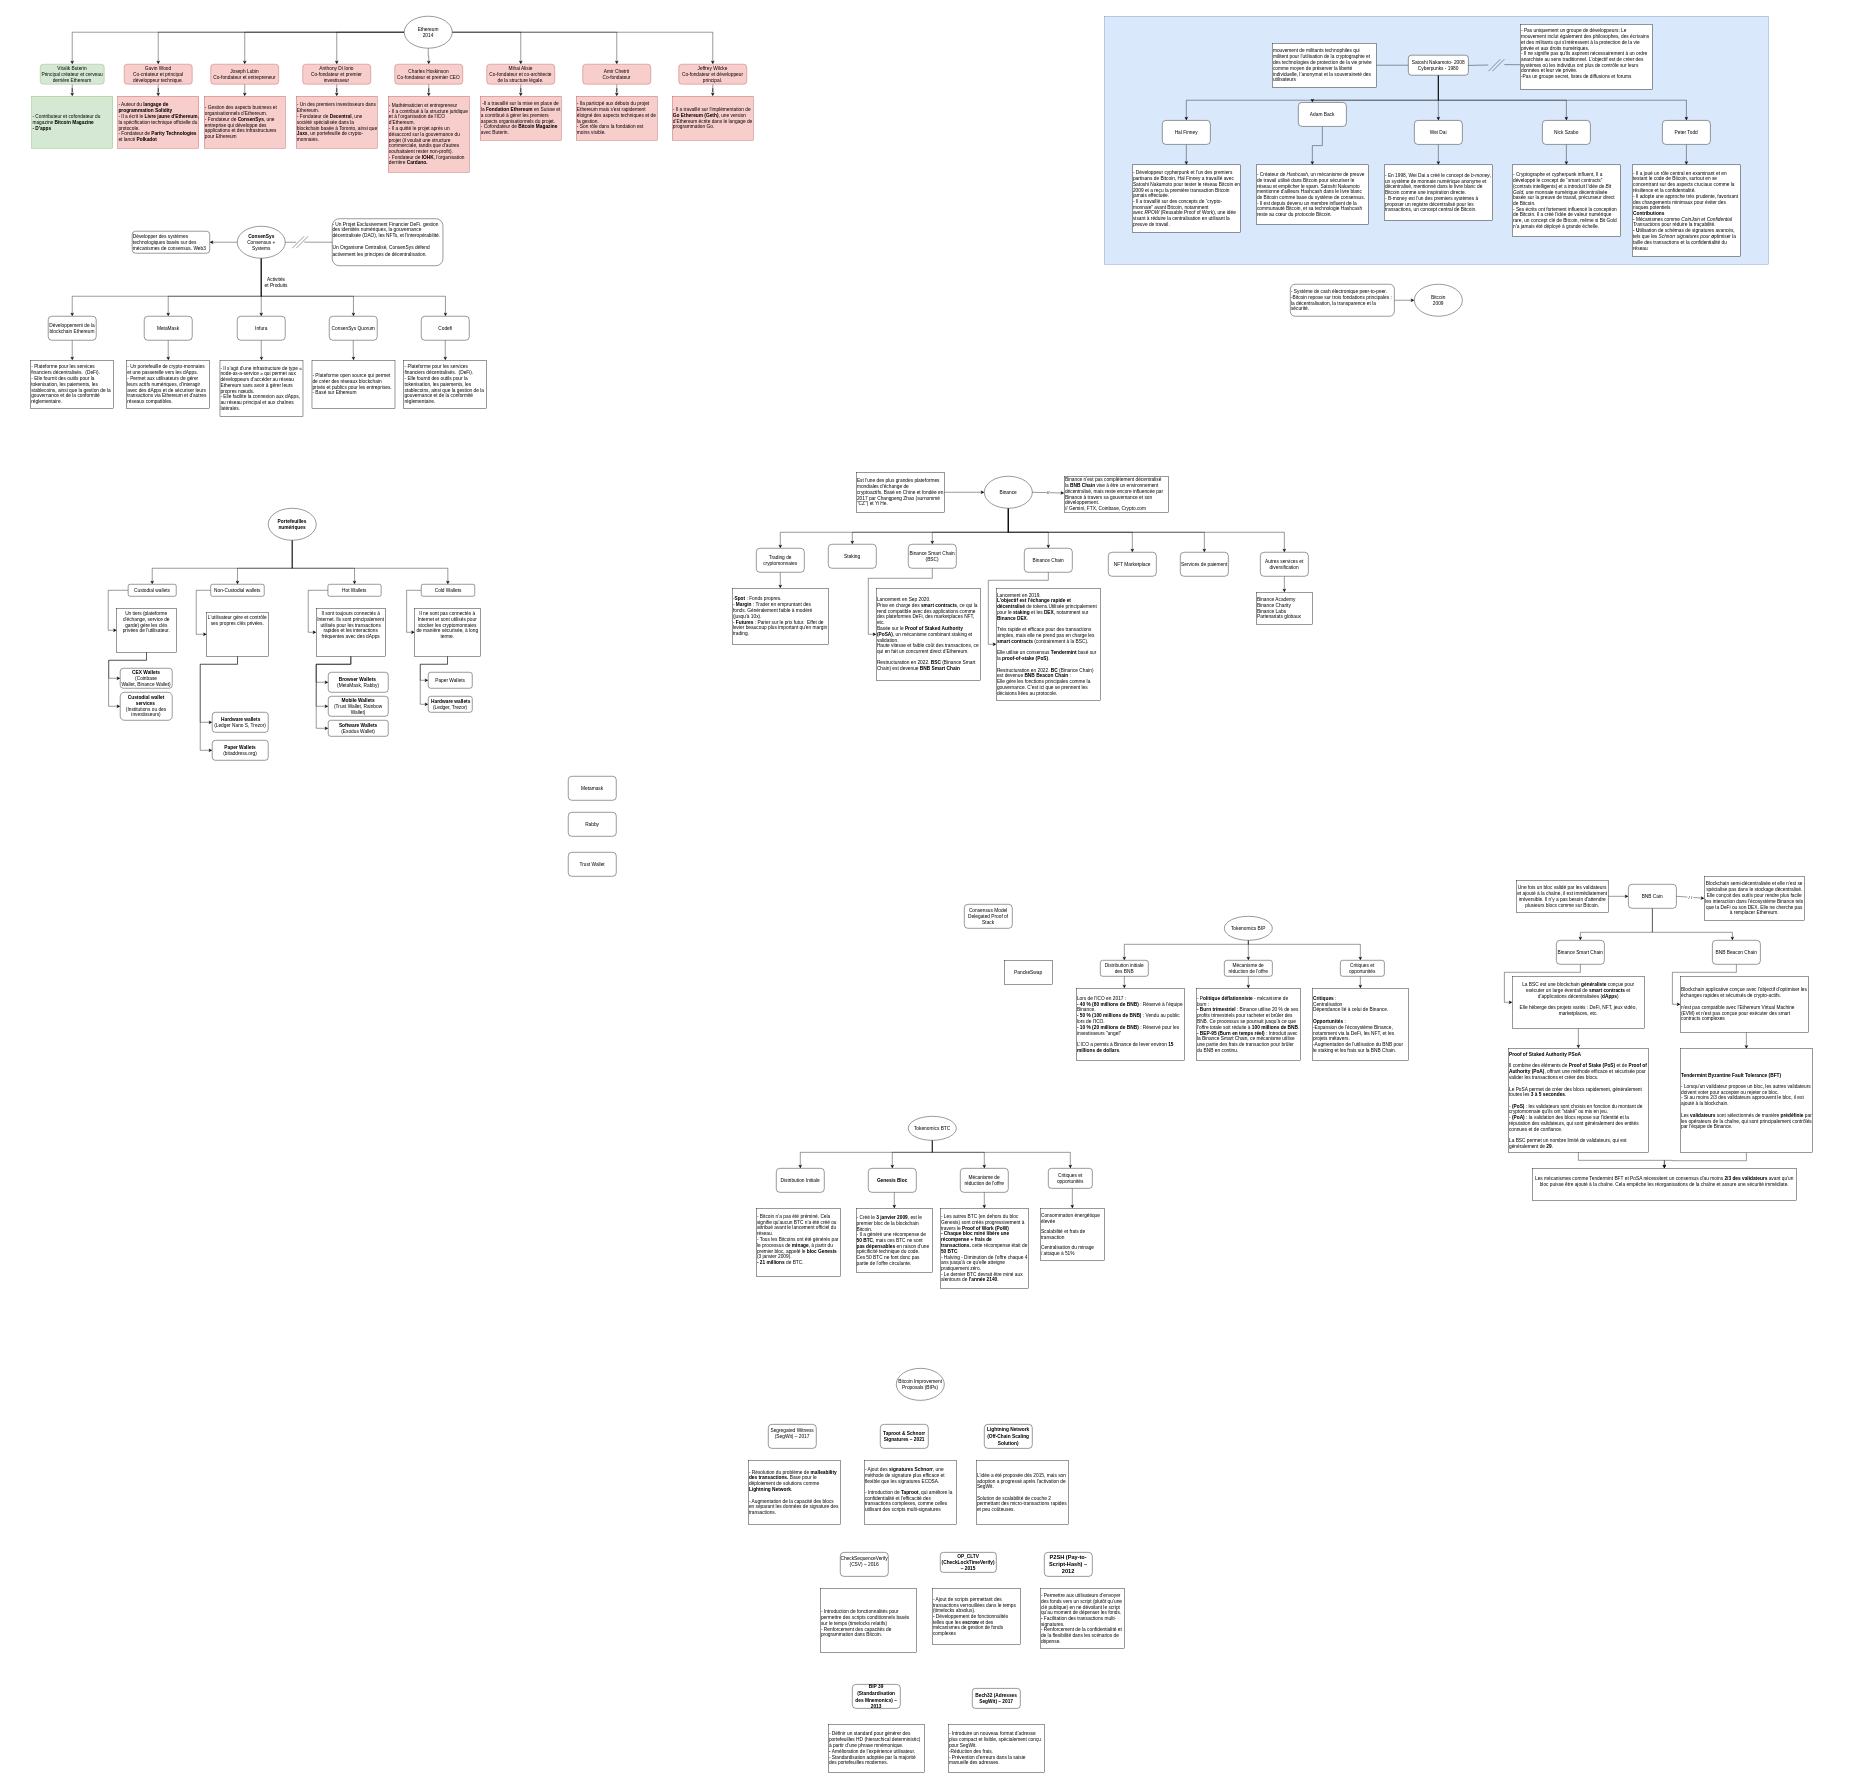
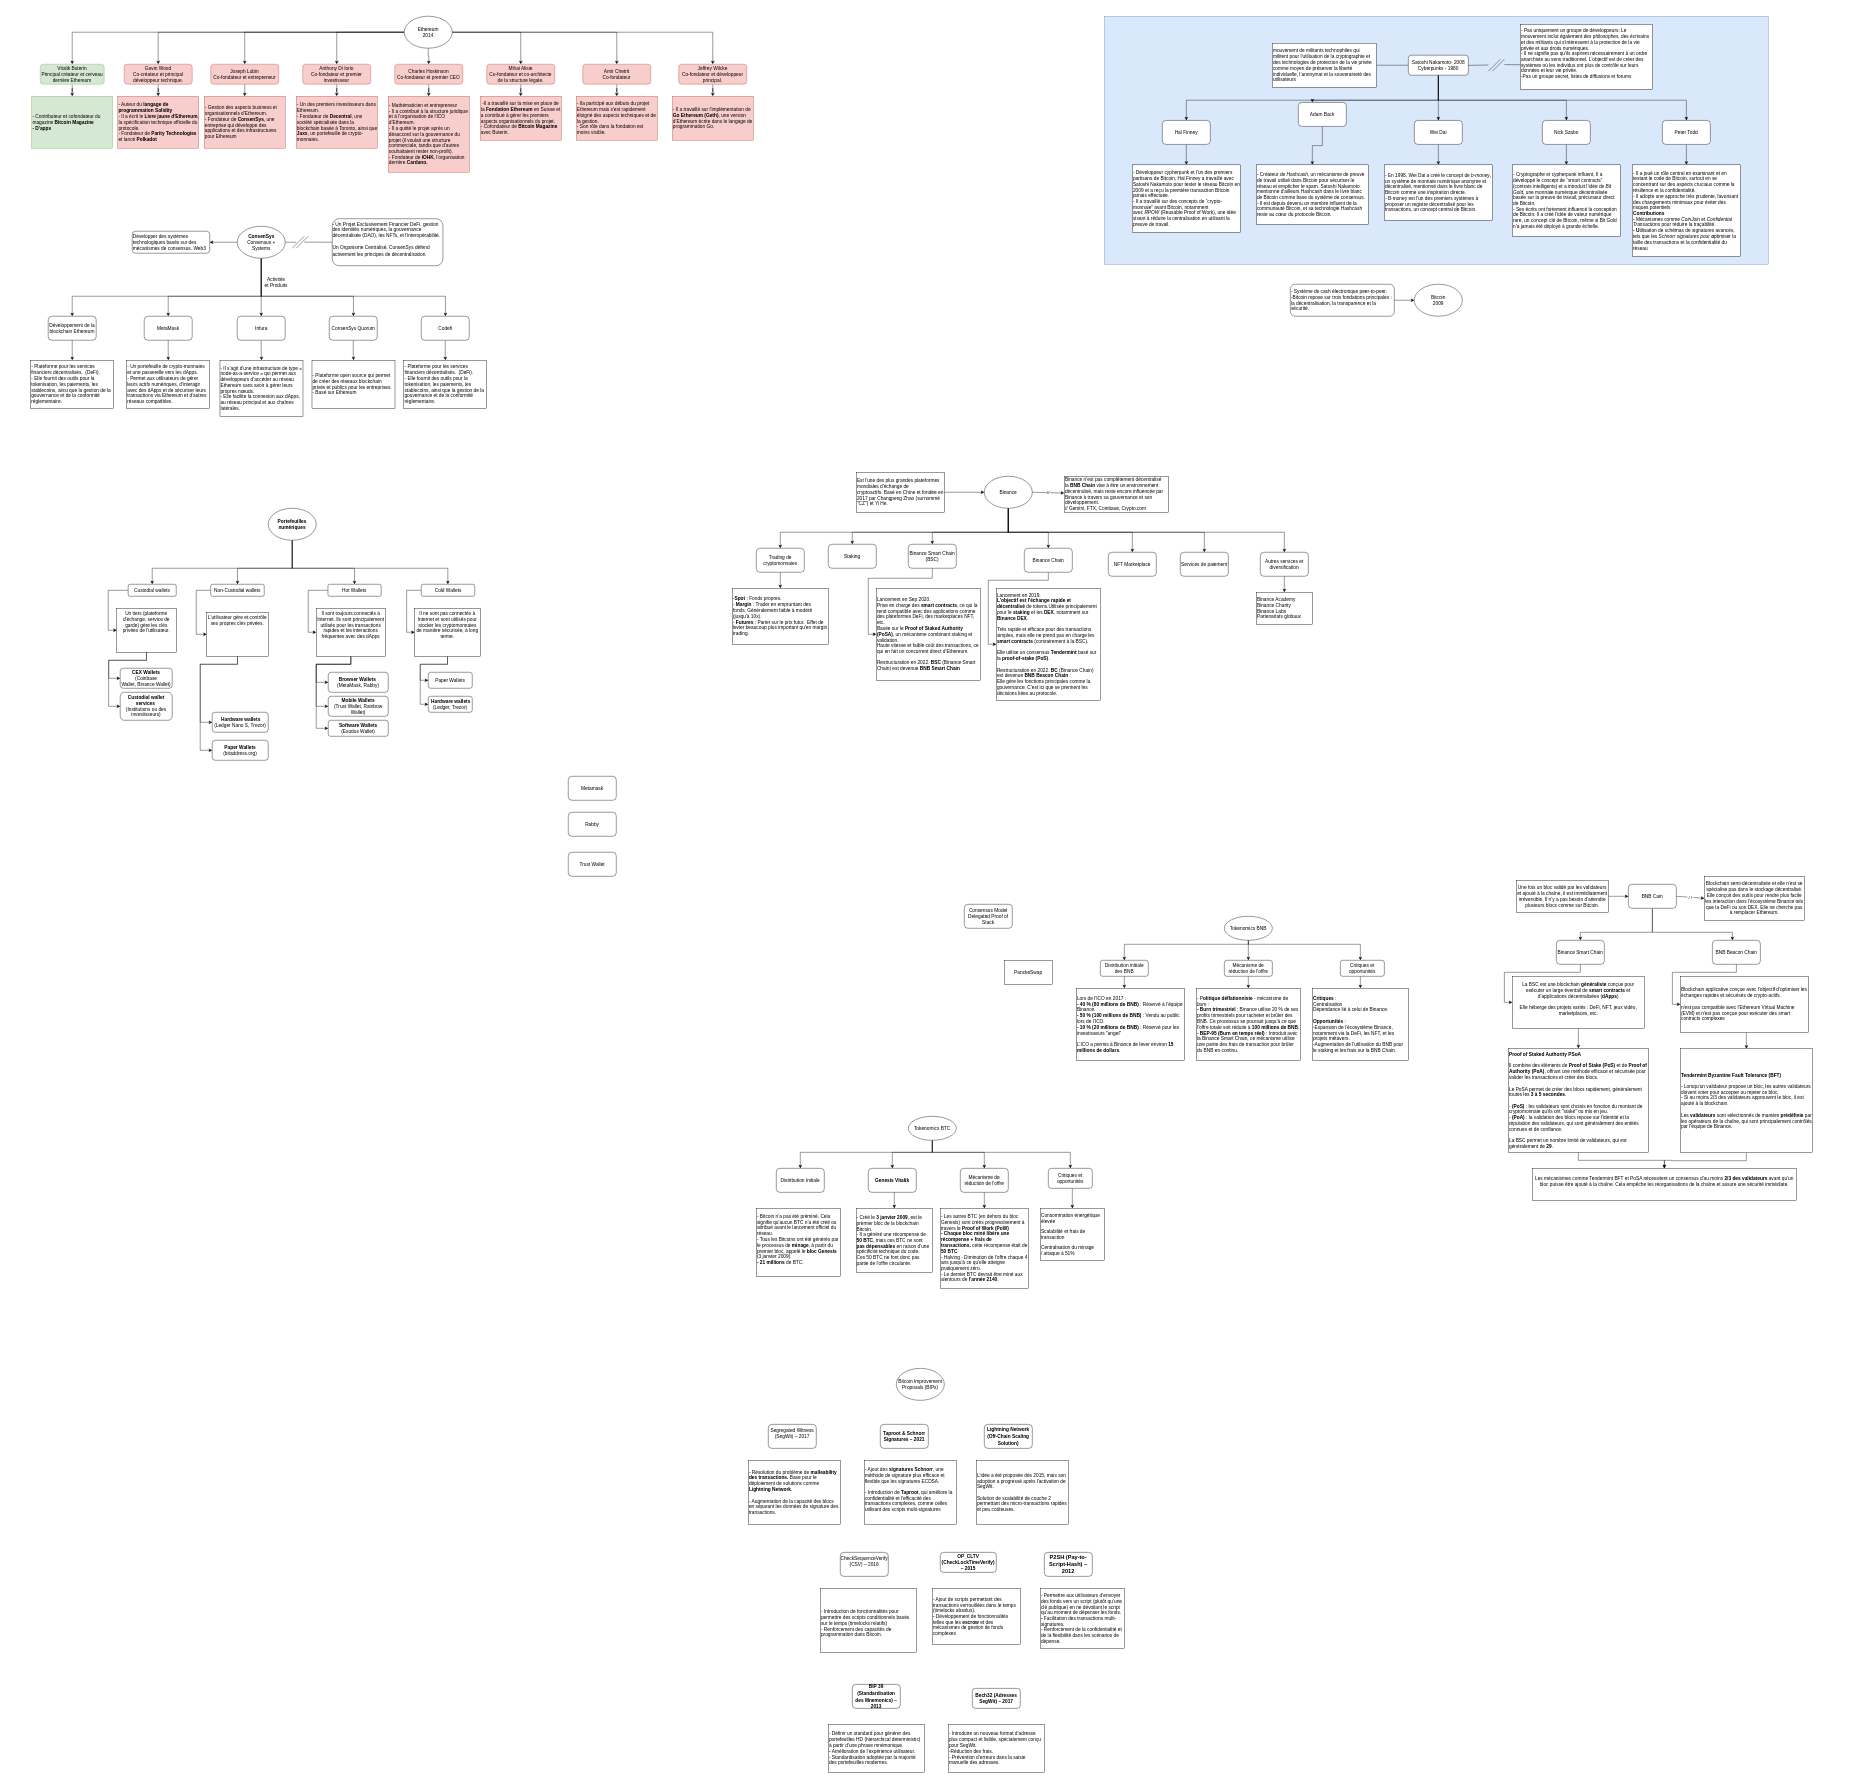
node "Tokenomics BIP": label "Tokenomics BIP" -> "Tokenomics BNB"
node "Genesis Bloc": label "Genesis Bloc" -> "Genesis Vitalik"
